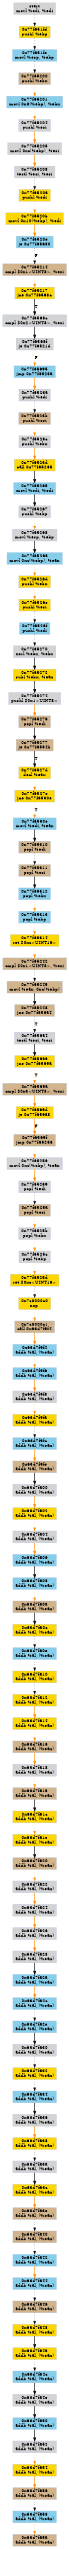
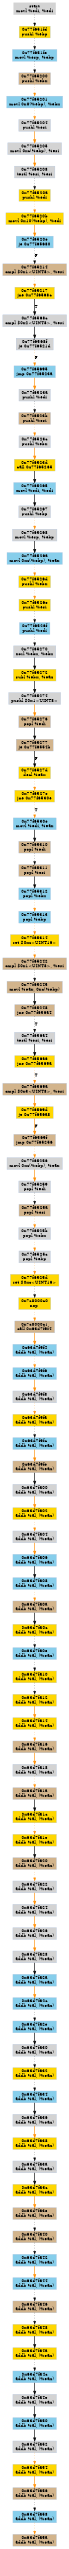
edge "0x77f65277 je 0x77f6554b" -> "0x77f6527d decl %eax": label "T" -> "F"
